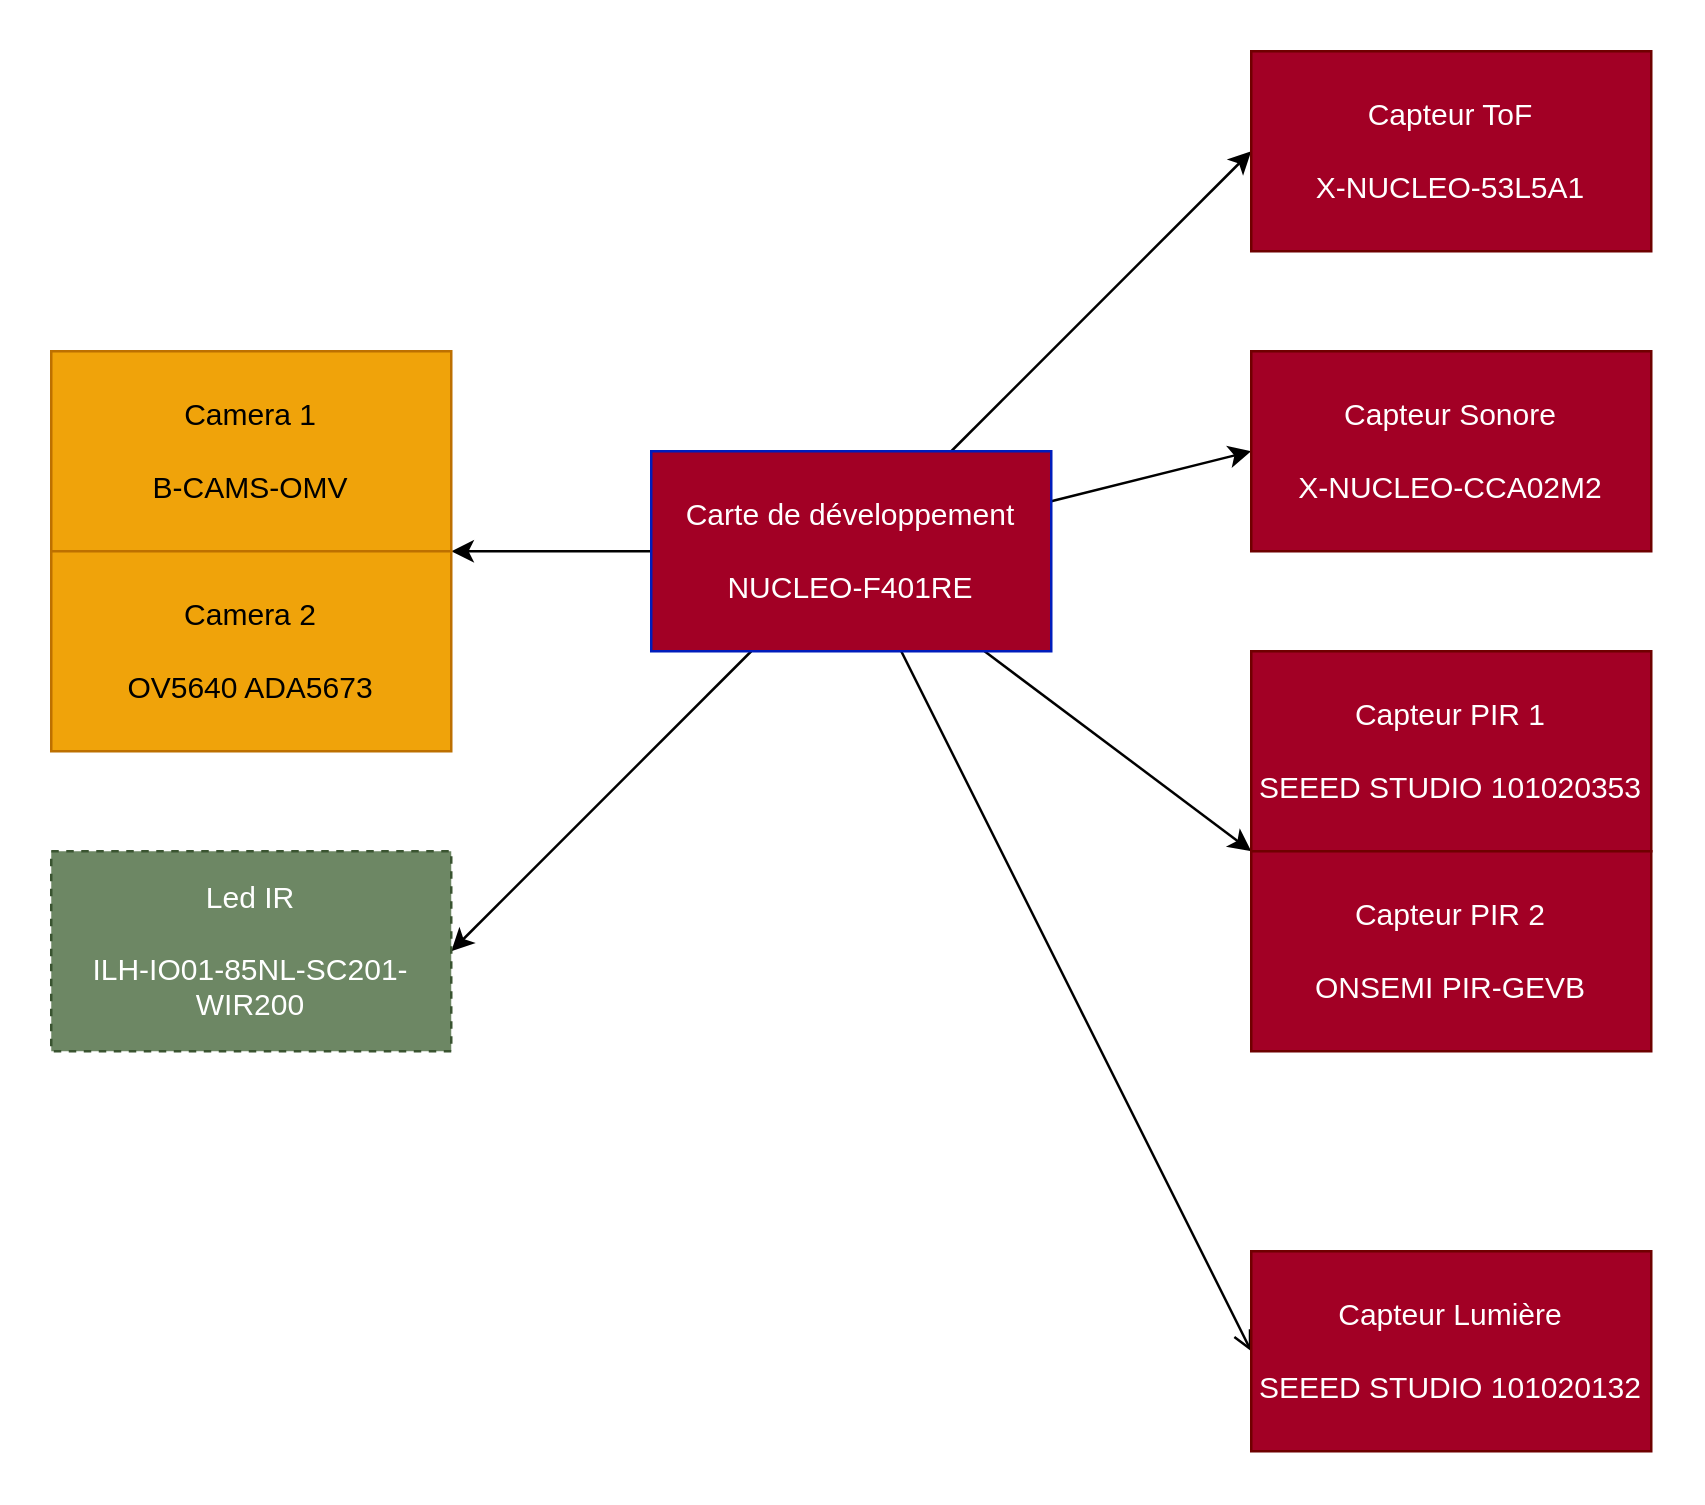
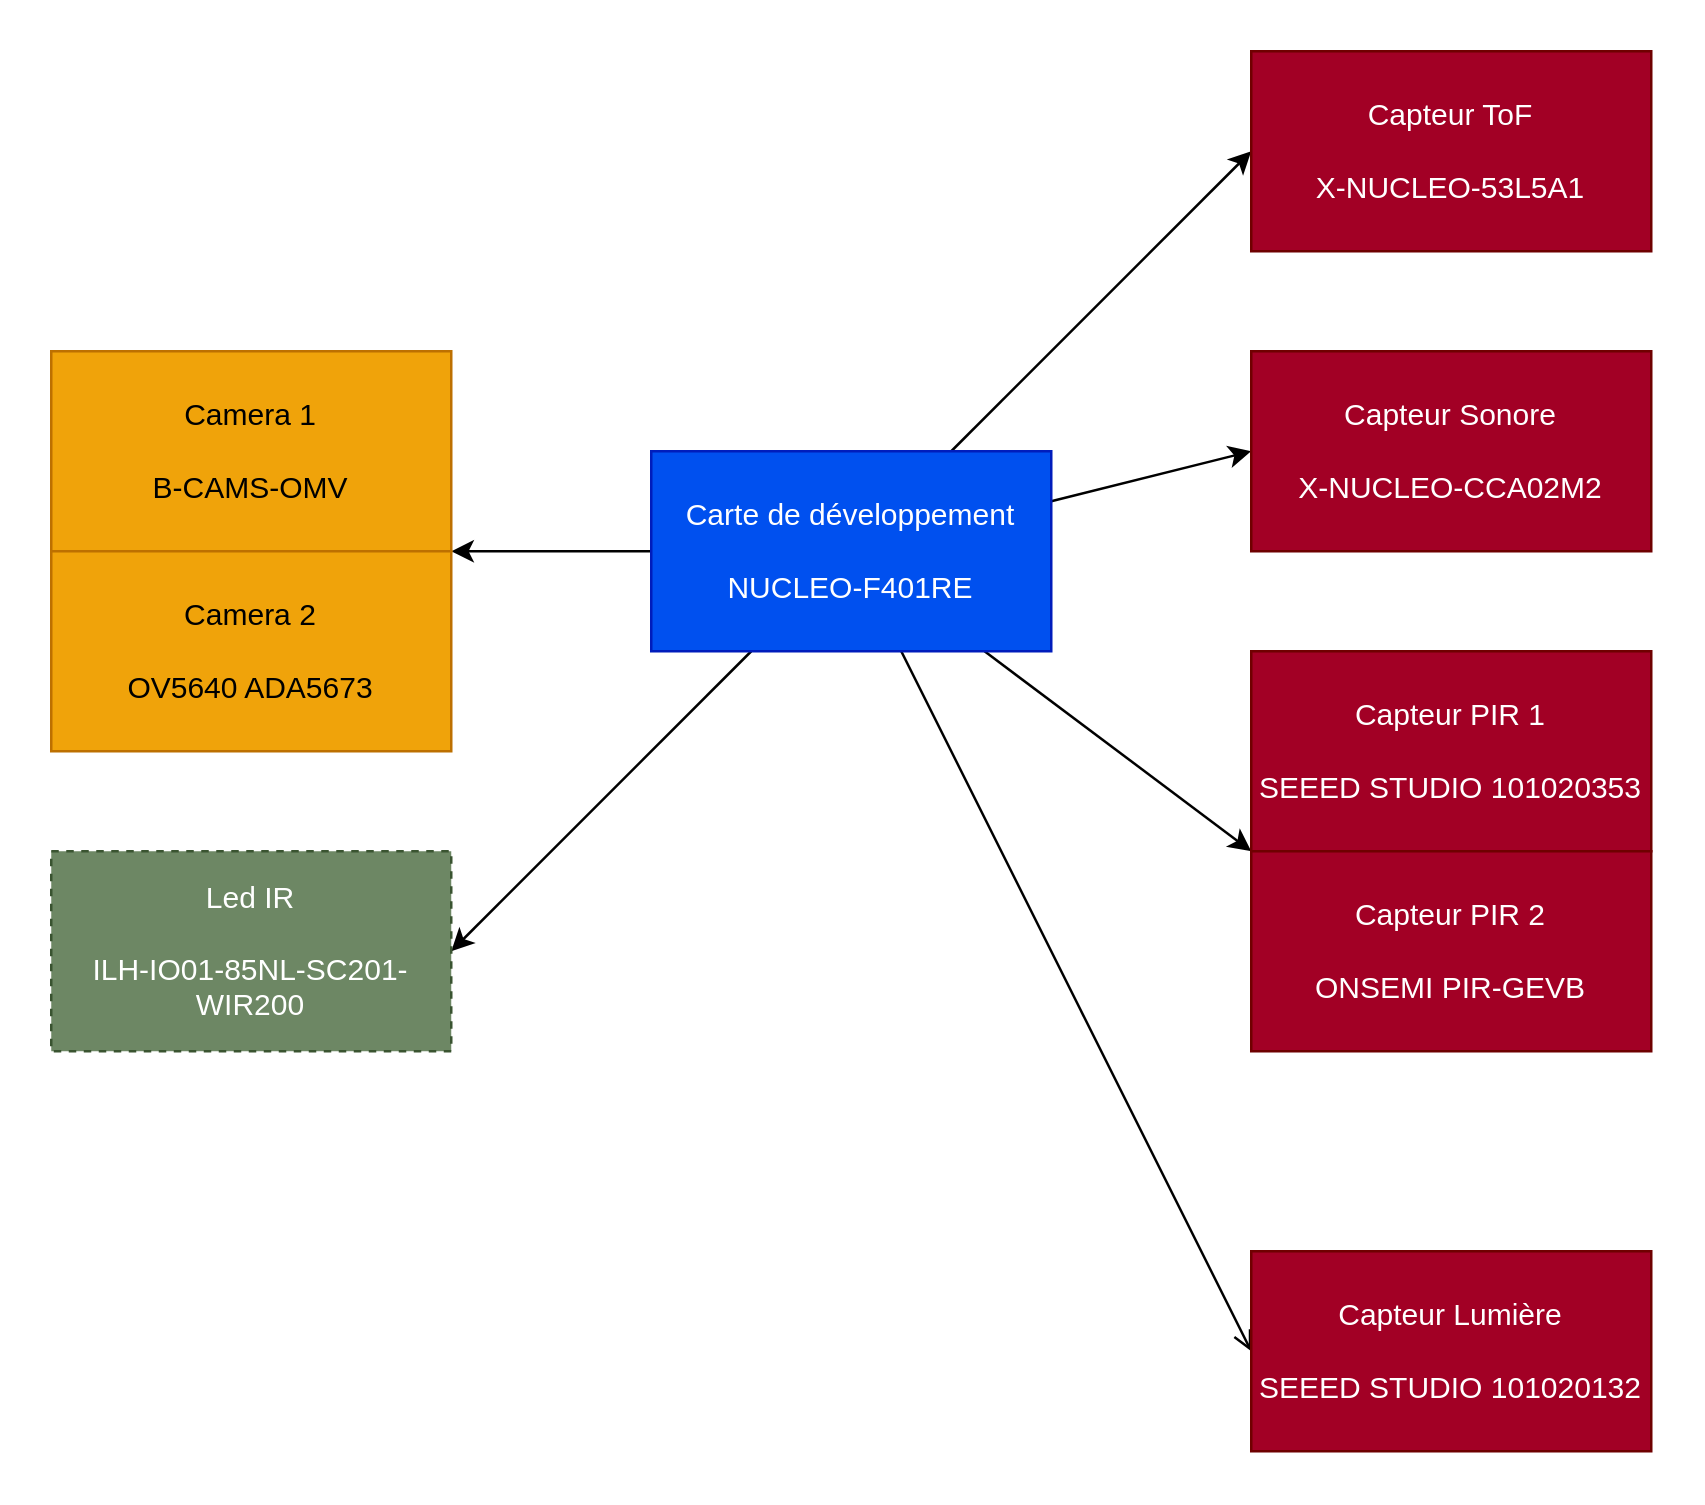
node "Carte de développement NUCLEO-F401RE": fillcolor #a20025 -> #0050ef
